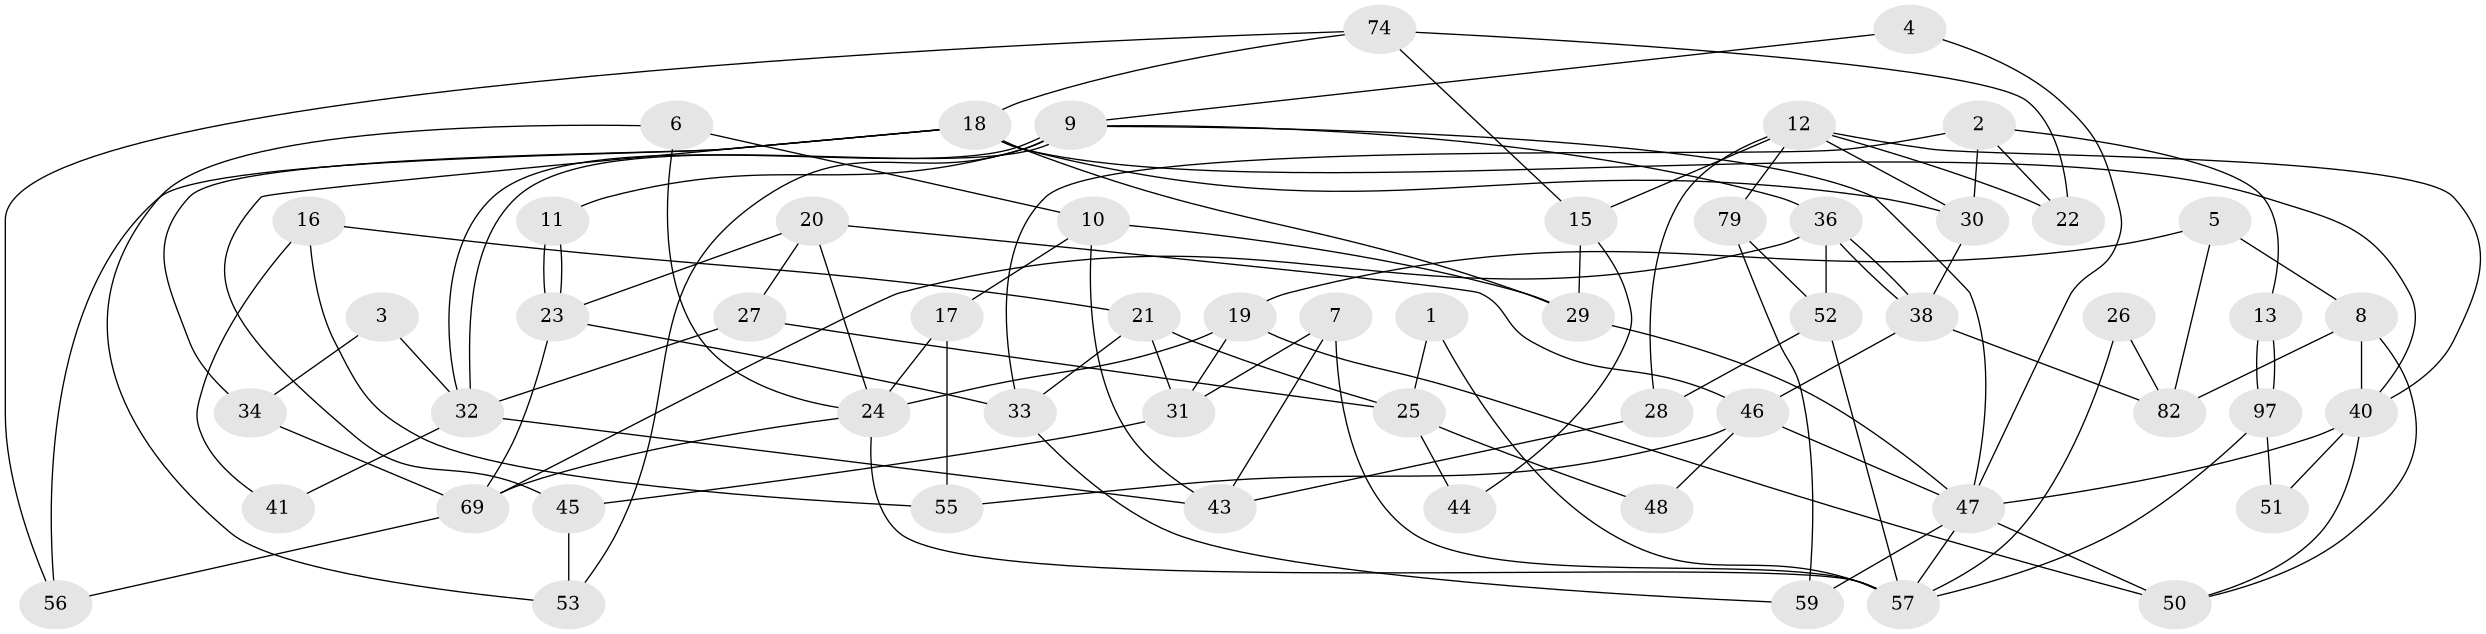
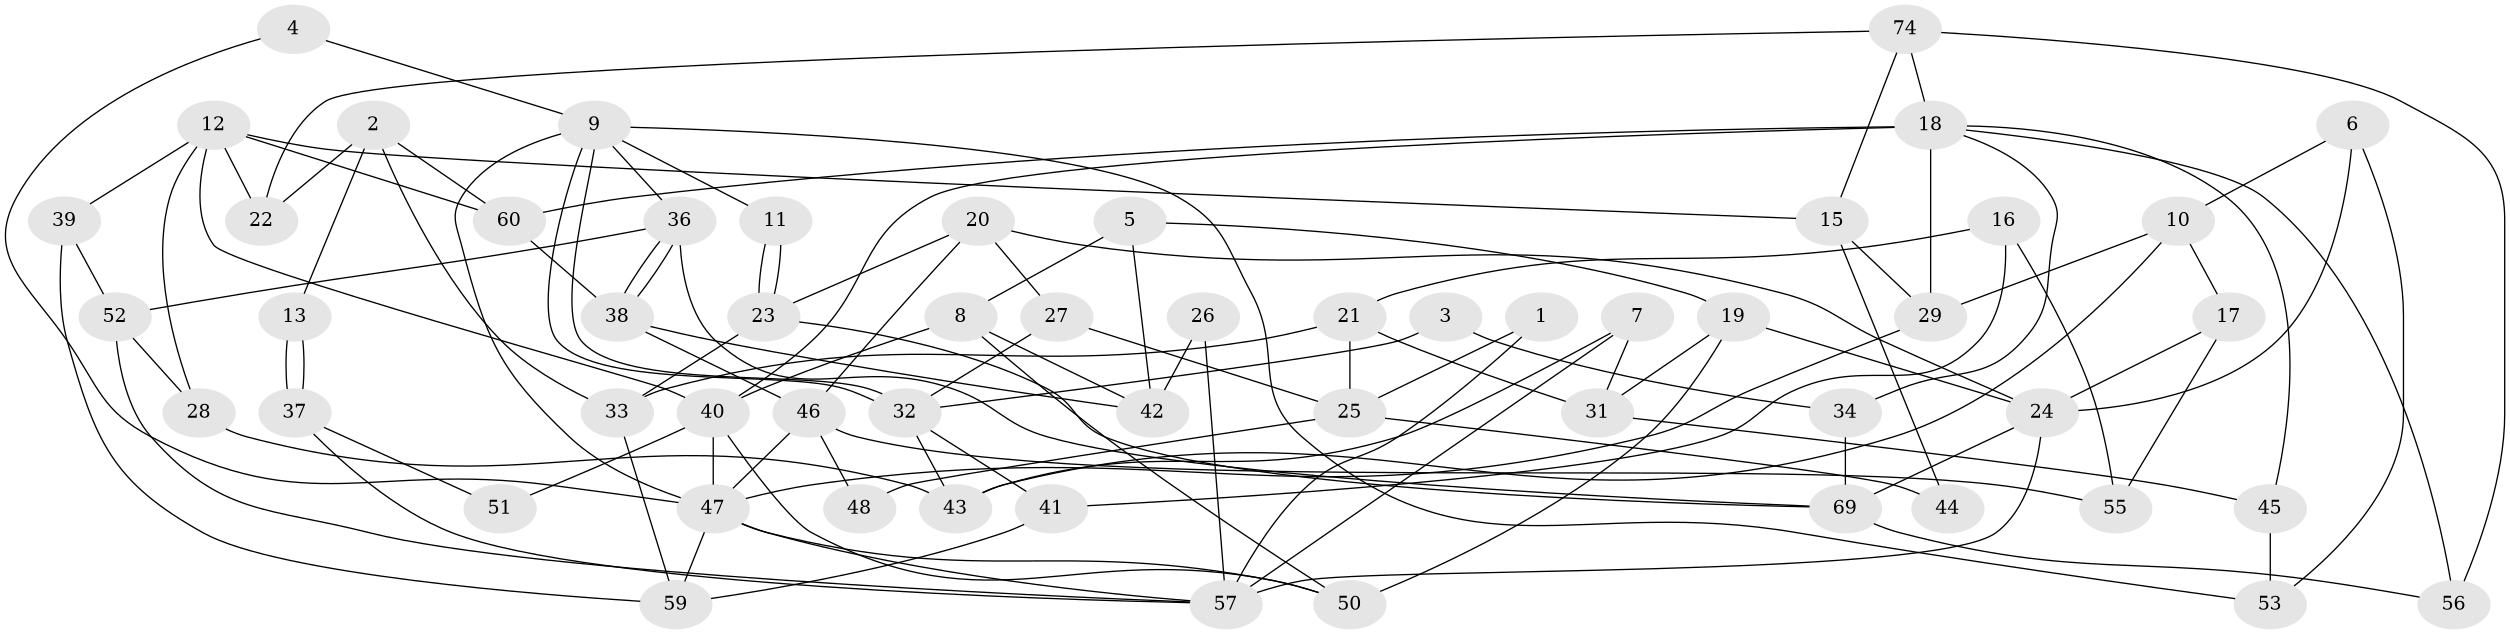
node "79": label "79" -> "39"
node "30": label "30" -> "60"
node "82": label "82" -> "42"
node "97": label "97" -> "37"
edge "41" -- "59": added
